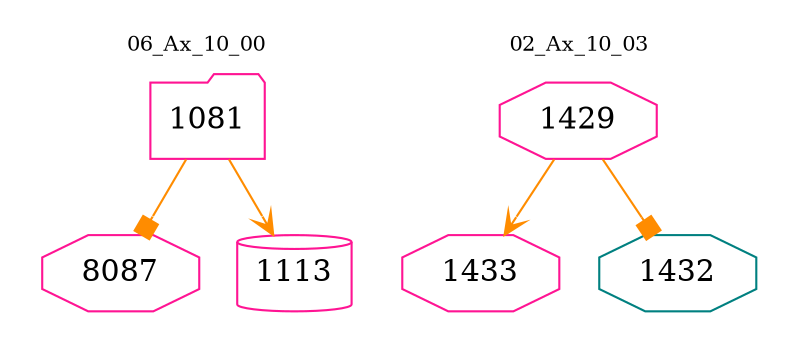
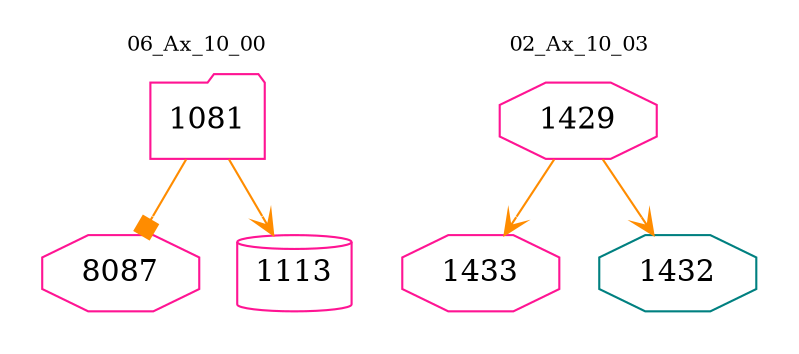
edge "1429" -> "1432": arrowhead box -> vee
